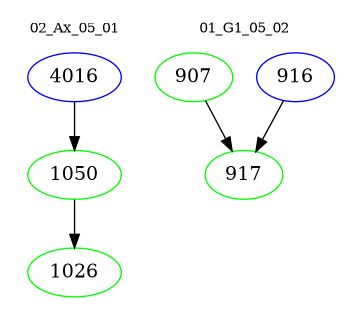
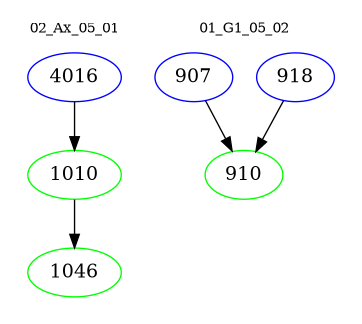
node "907": color green -> blue
node "916": label "916" -> "918"
node "1050": label "1050" -> "1010"
node "917": label "917" -> "910"
node "1026": label "1026" -> "1046"
